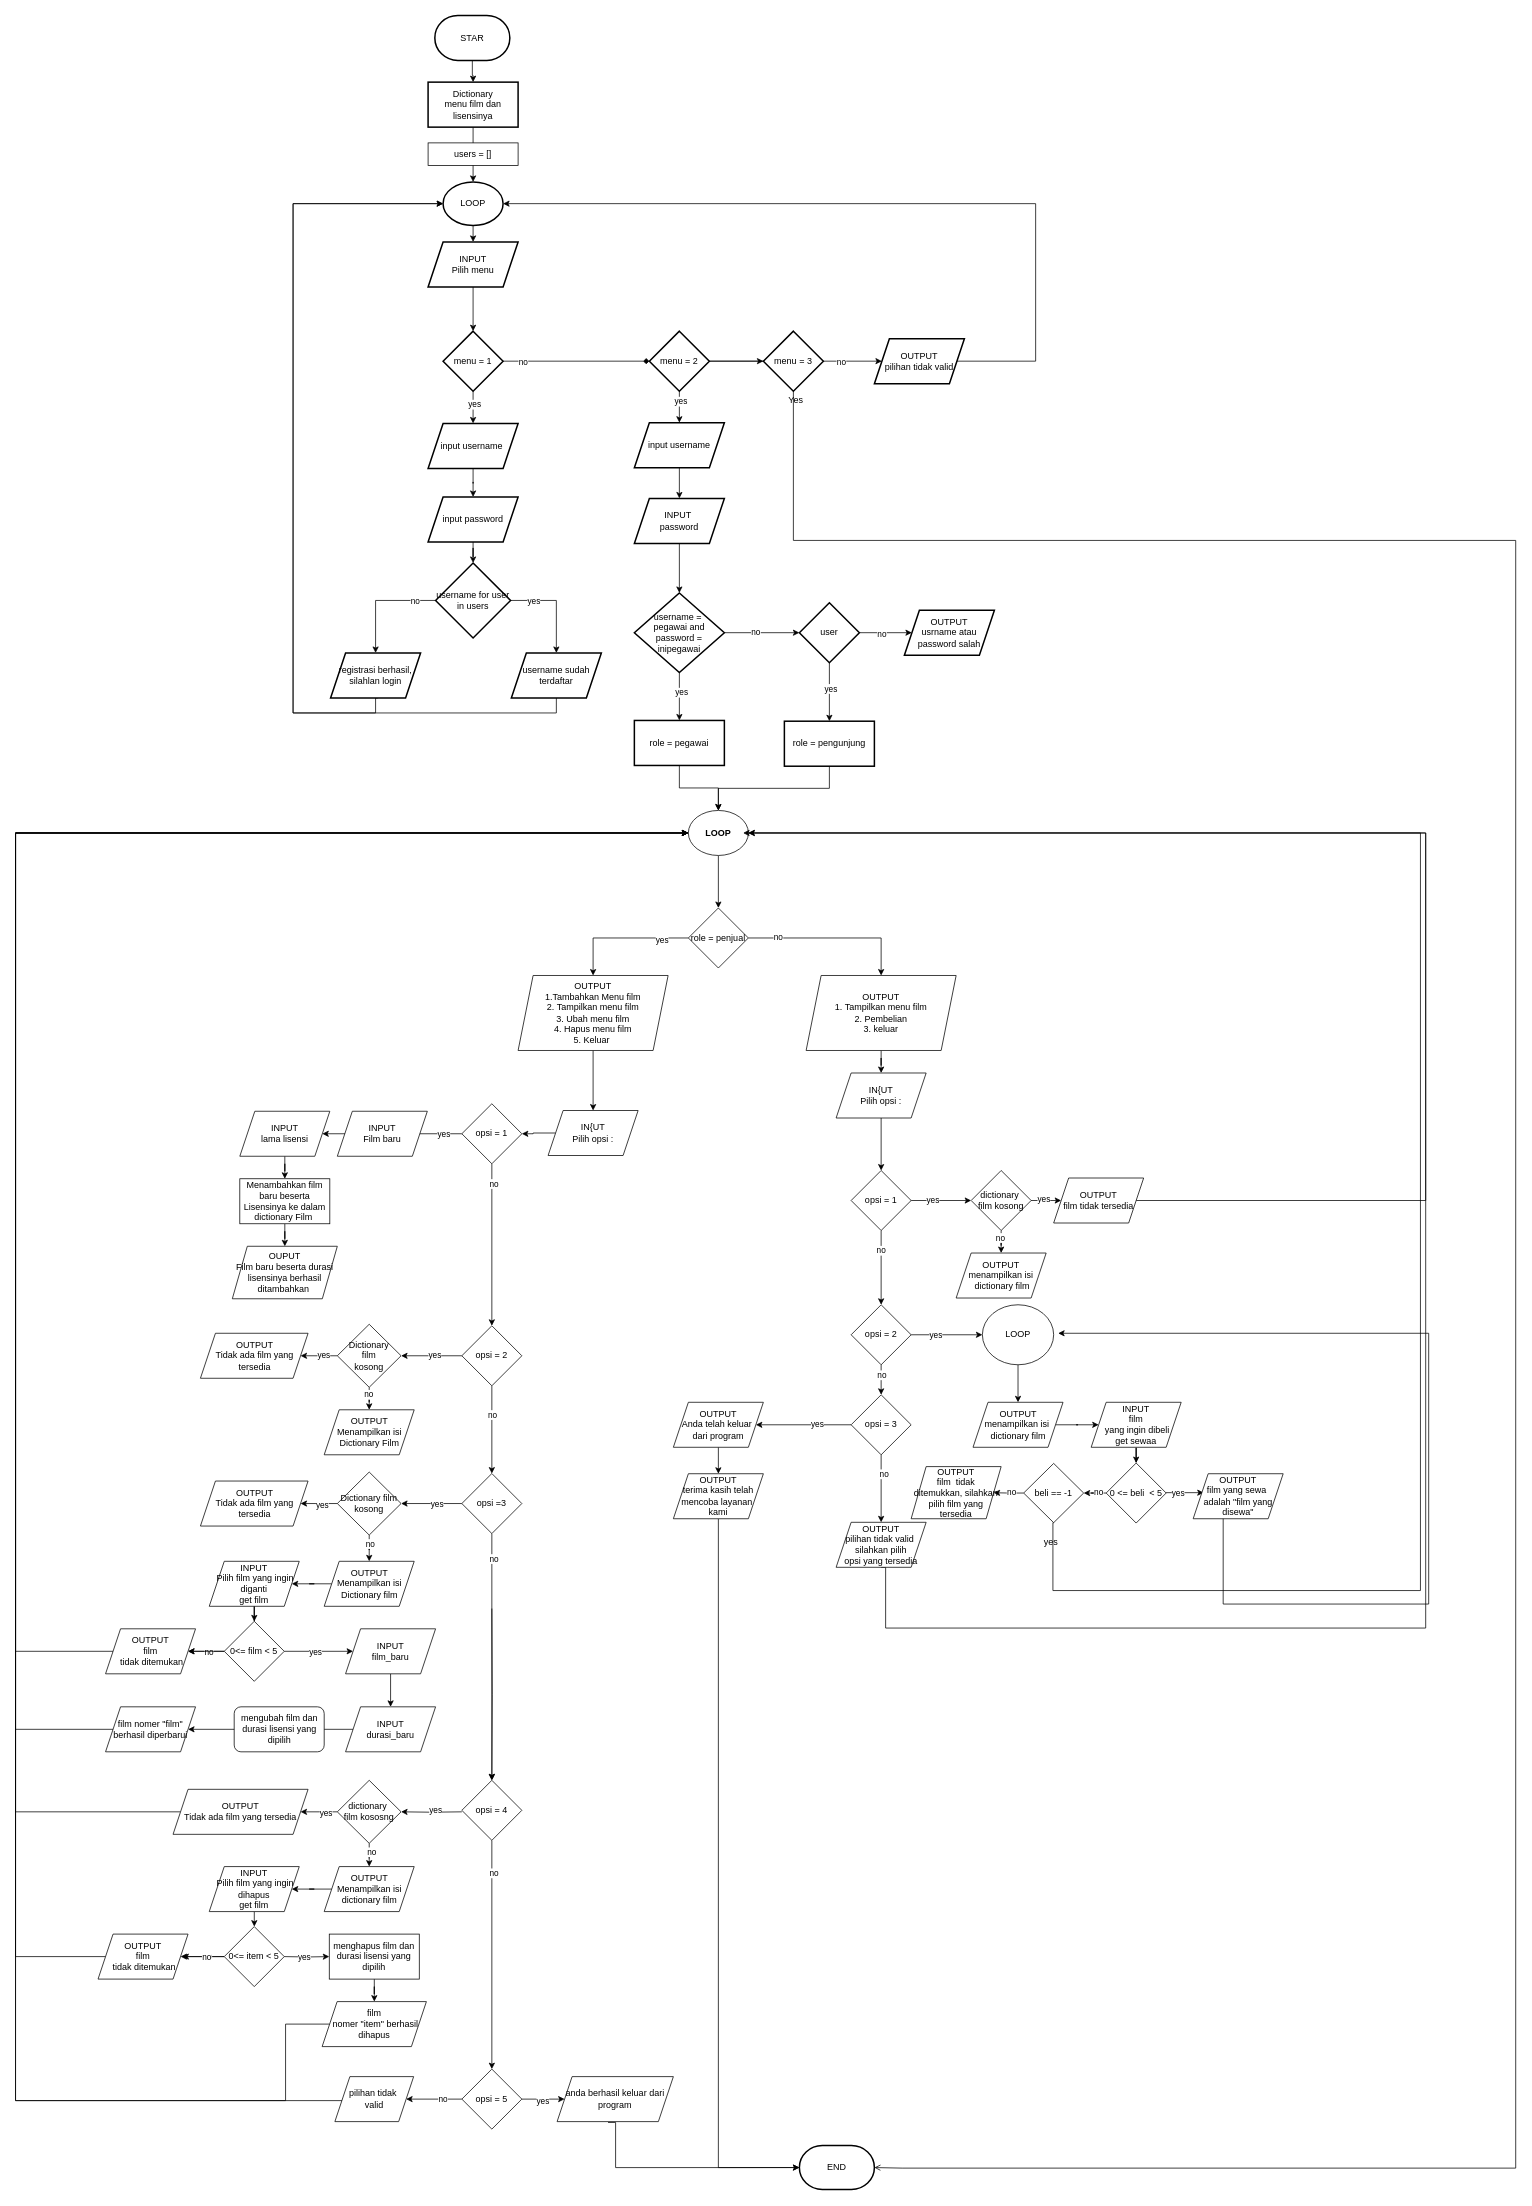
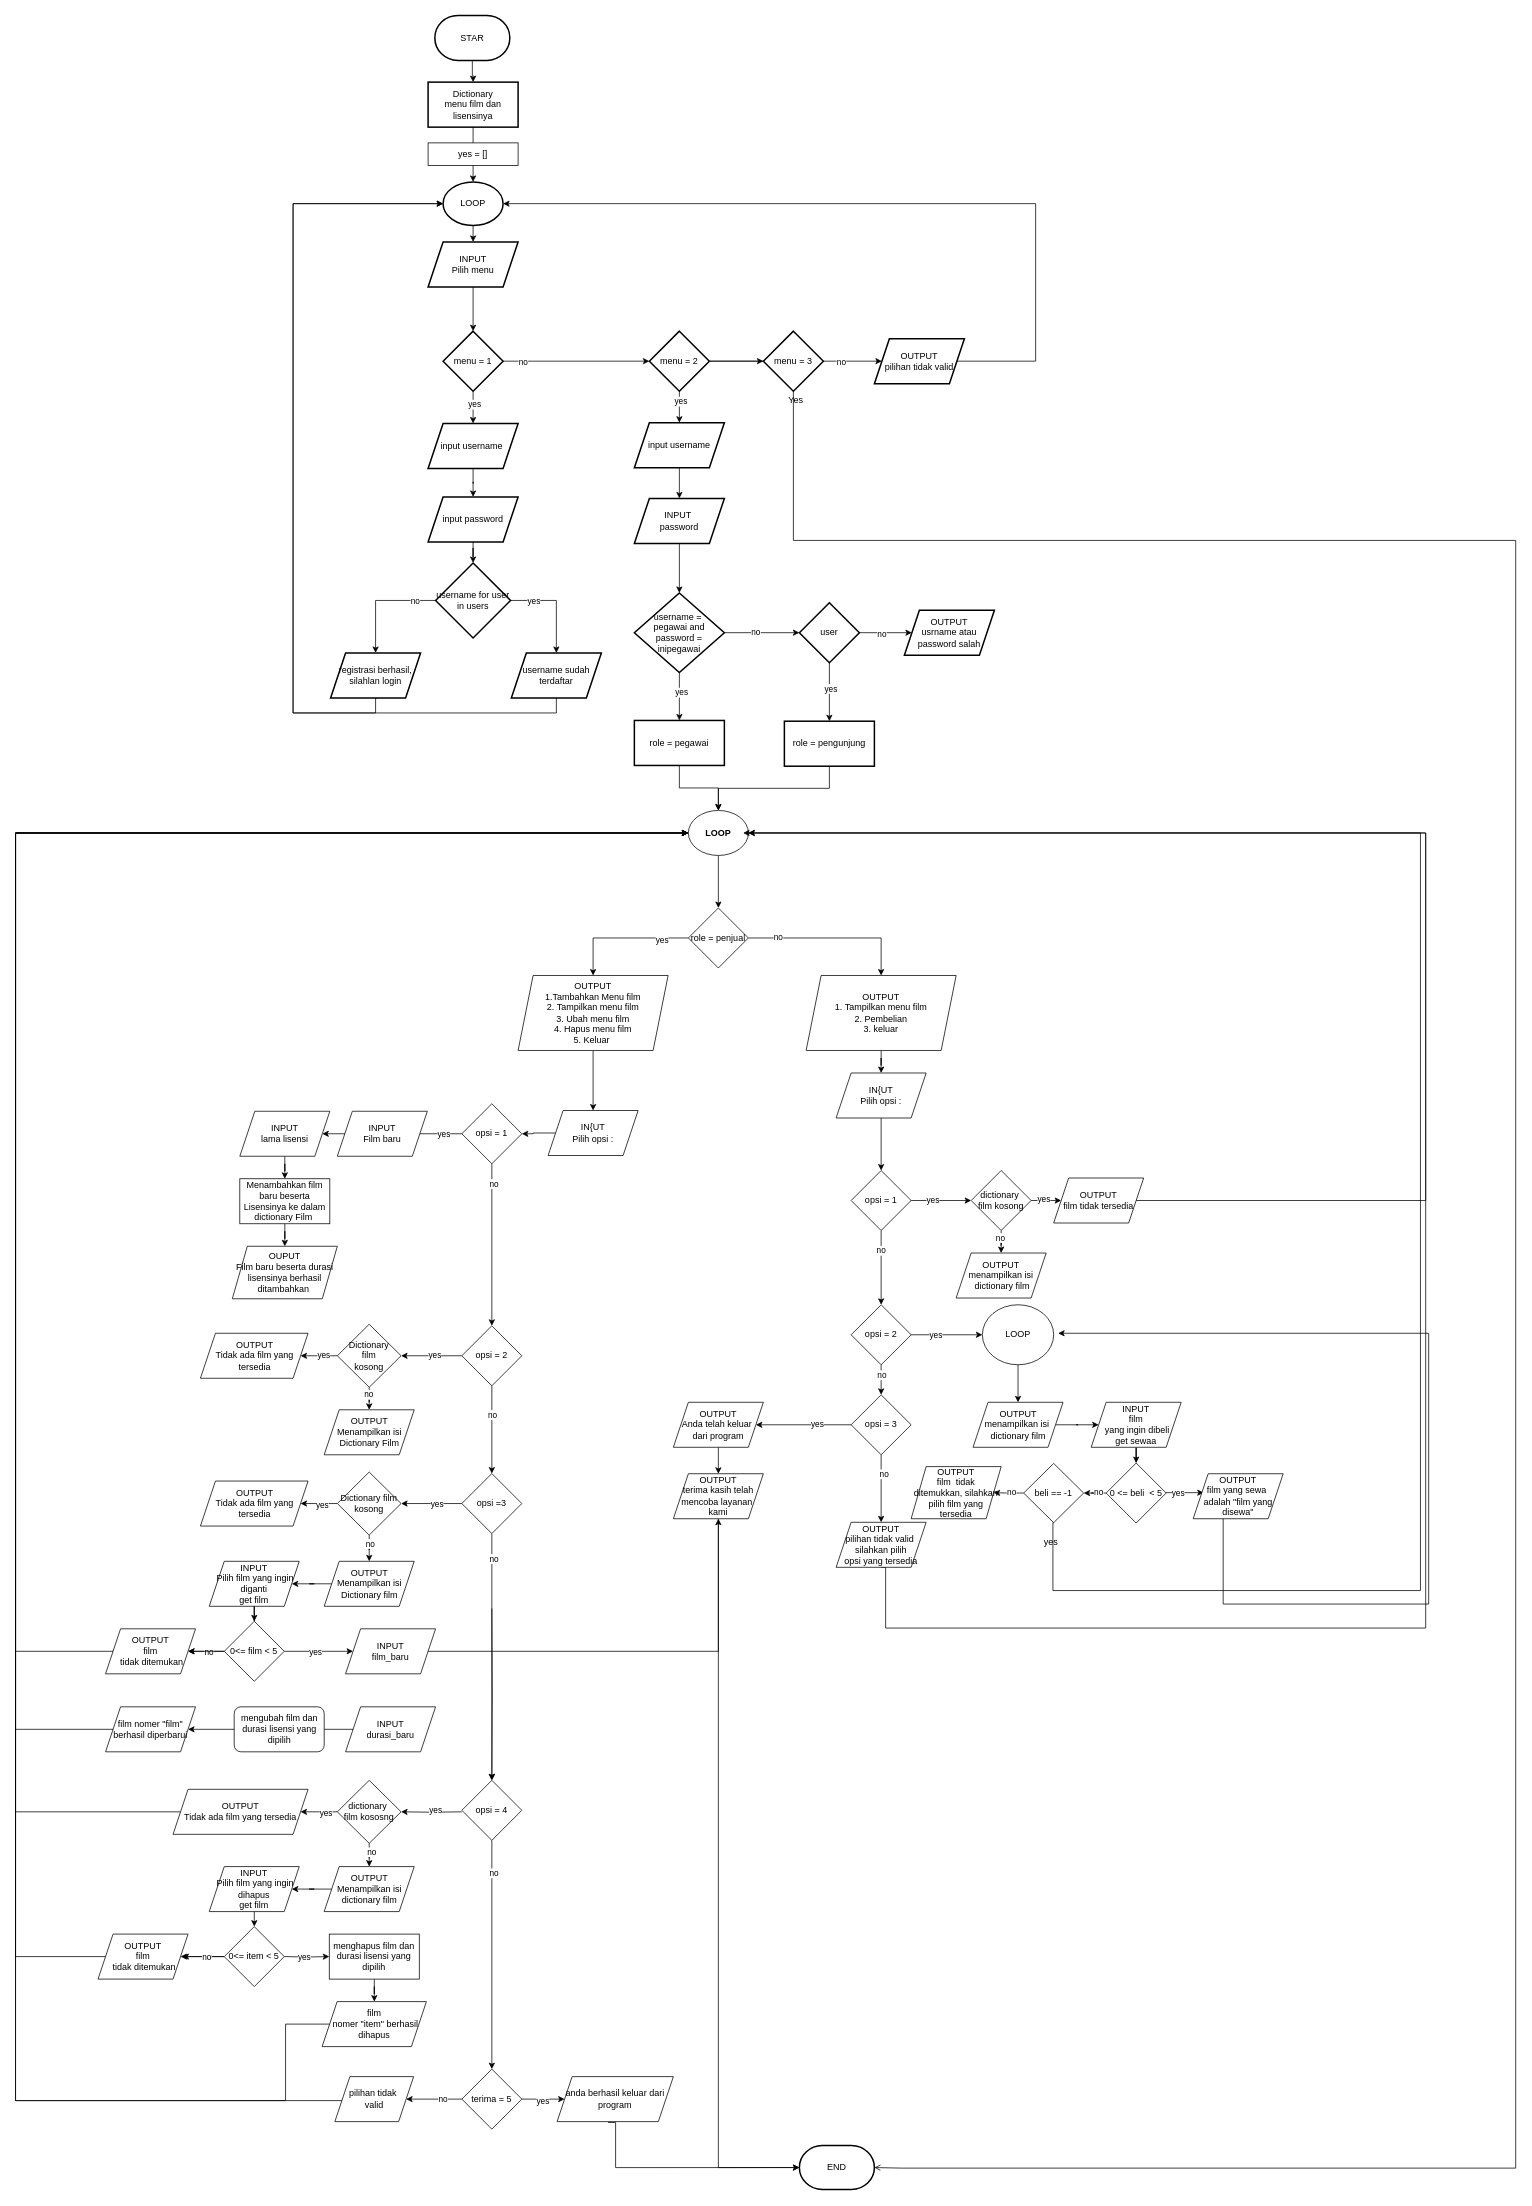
node "users = []": label "users = []" -> "yes = []"
edge "menu = 1" -> "menu = 2": arrowhead diamond -> classic
edge "INPUT film_baru" -> "INPUT durasi_baru": now "INPUT film_baru" -> "OUTPUT terima kasih telah mencoba layanan kami"
node "opsi = 5": label "opsi = 5" -> "terima = 5"
